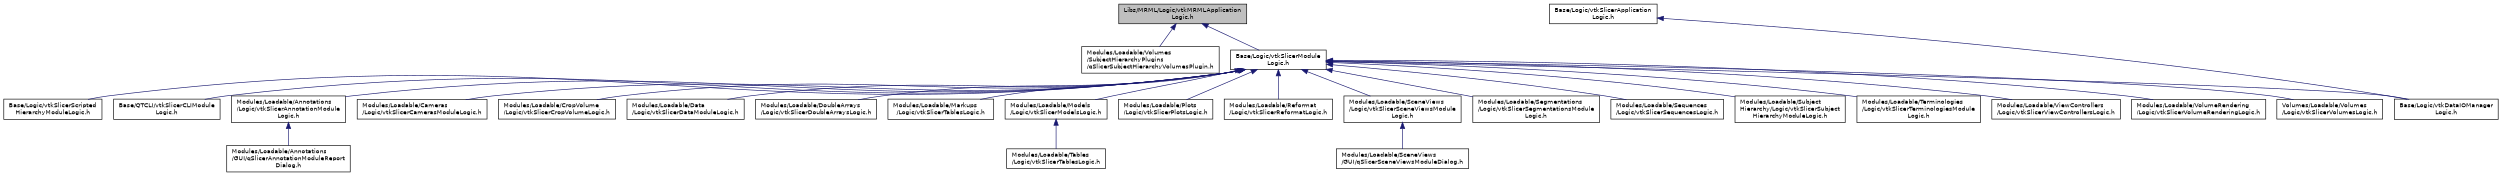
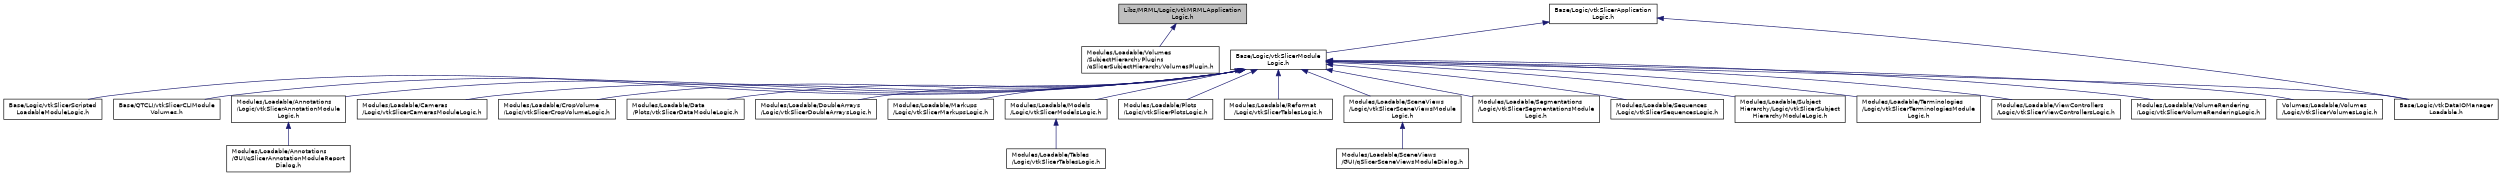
edge "Base/Logic/vtkSlicerModule Logic.h" -> "Libs/MRML/Logic/vtkMRMLApplication Logic.h": now "Base/Logic/vtkSlicerModule Logic.h" -> "Base/Logic/vtkSlicerApplication Logic.h"
node "Base/Logic/vtkSlicerScripted HierarchyModuleLogic.h": label "Base/Logic/vtkSlicerScripted HierarchyModuleLogic.h" -> "Base/Logic/vtkSlicerScripted LoadableModuleLogic.h"
node "Base/QTCLI/vtkSlicerCLIModule Logic.h": label "Base/QTCLI/vtkSlicerCLIModule Logic.h" -> "Base/QTCLI/vtkSlicerCLIModule Volumes.h"
node "Modules/Loadable/Data /Logic/vtkSlicerDataModuleLogic.h": label "Modules/Loadable/Data /Logic/vtkSlicerDataModuleLogic.h" -> "Modules/Loadable/Data /Plots/vtkSlicerDataModuleLogic.h"
node "Modules/Loadable/Markups /Logic/vtkSlicerTablesLogic.h": label "Modules/Loadable/Markups /Logic/vtkSlicerTablesLogic.h" -> "Modules/Loadable/Markups /Logic/vtkSlicerMarkupsLogic.h"
node "Modules/Loadable/Reformat /Logic/vtkSlicerReformatLogic.h": label "Modules/Loadable/Reformat /Logic/vtkSlicerReformatLogic.h" -> "Modules/Loadable/Reformat /Logic/vtkSlicerTablesLogic.h"
node "Base/Logic/vtkDataIOManager Logic.h": label "Base/Logic/vtkDataIOManager Logic.h" -> "Base/Logic/vtkDataIOManager Loadable.h"
